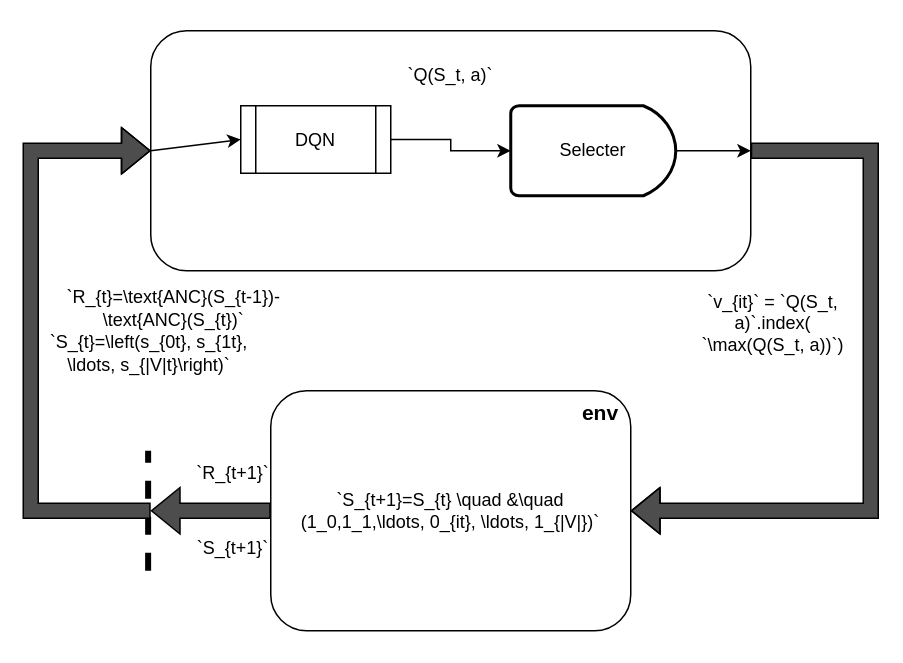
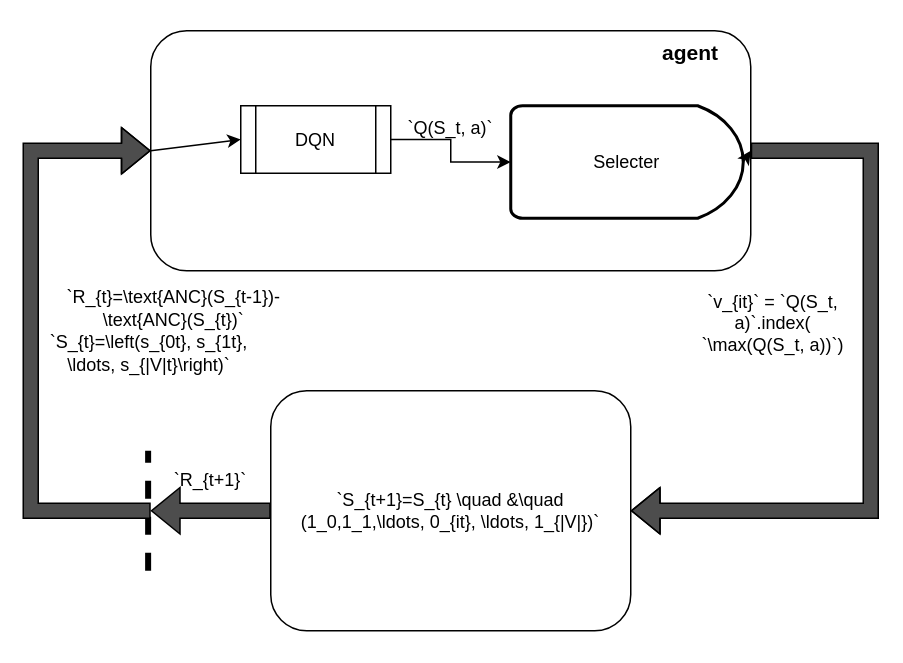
node "agent": added
node "`Q(S_t, a)`": moved (451, 76) -> (451, 128)
node "Selecter": size 165x90 -> 233x113
node "env": removed
node "`R_{t+1}`": moved (233, 473) -> (211, 481)
node "`S_{t+1}`": removed
